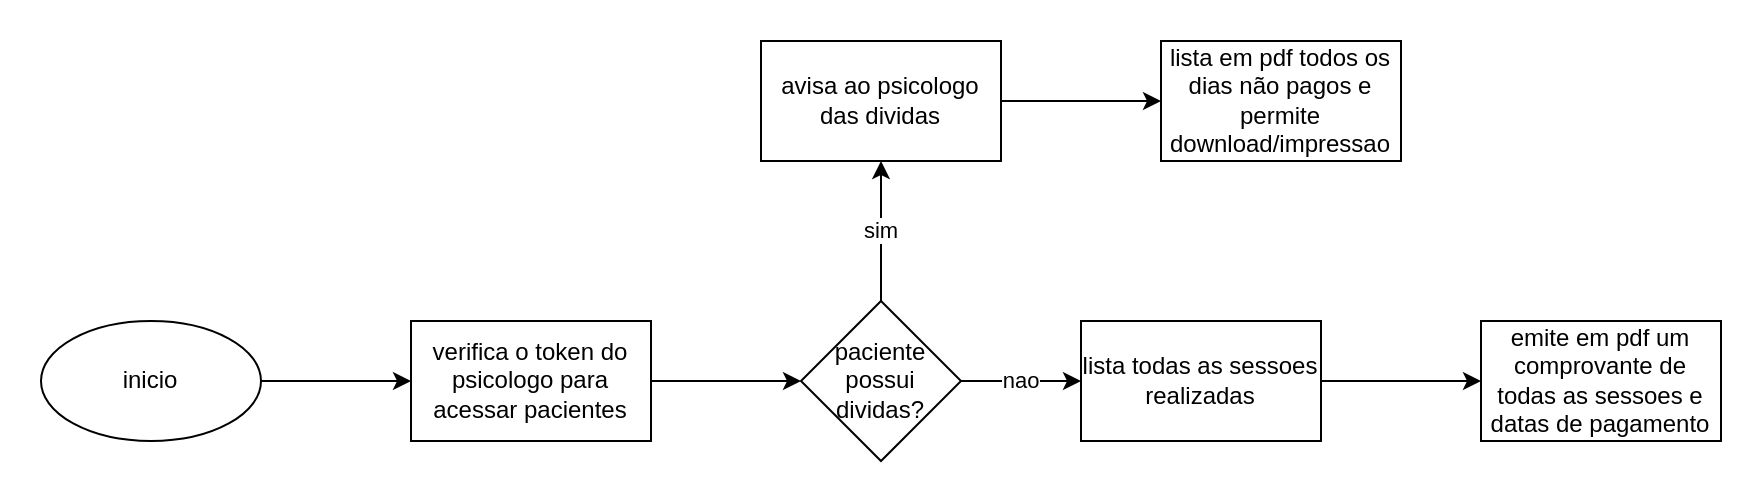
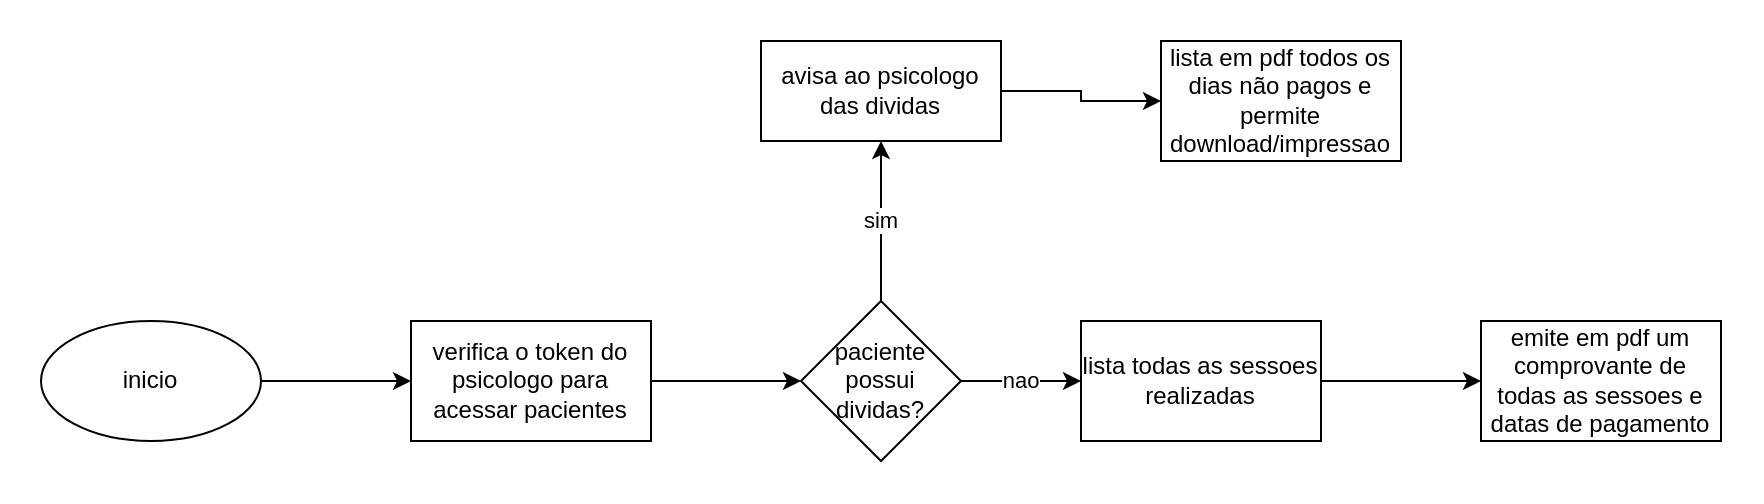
node "avisa ao psicologo das dividas": size 240x120 -> 240x100
